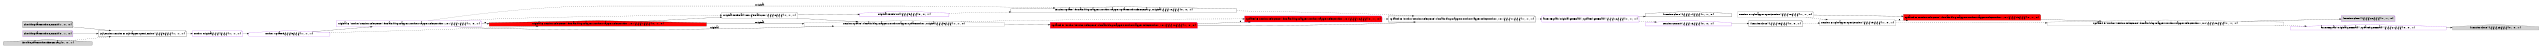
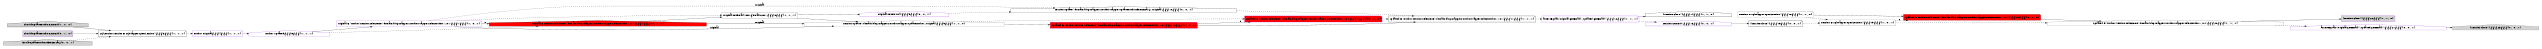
node "shouldUpdateAuthorCommit['1', '0', '0']": shape note -> house
